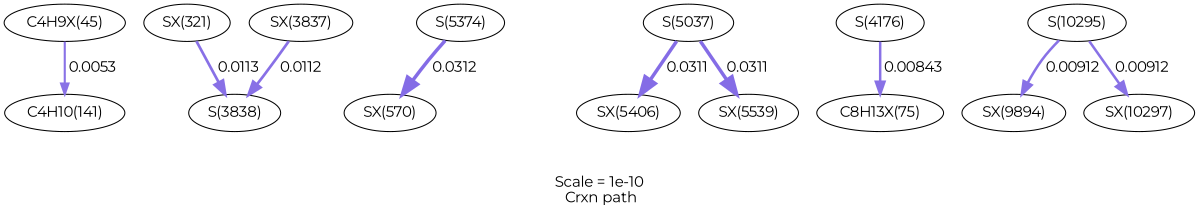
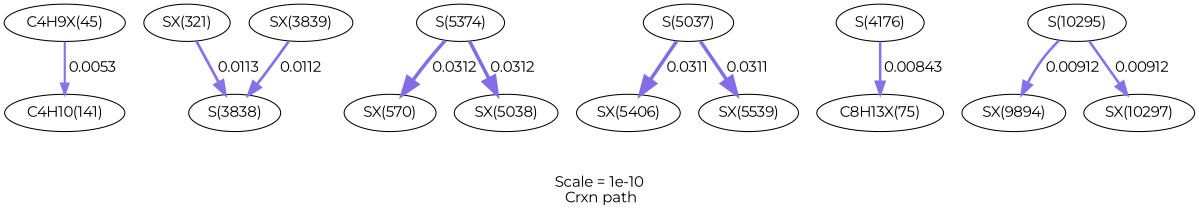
node "SX(3837)": label "SX(3837)" -> "SX(3839)"
node "SX(5038)": added
